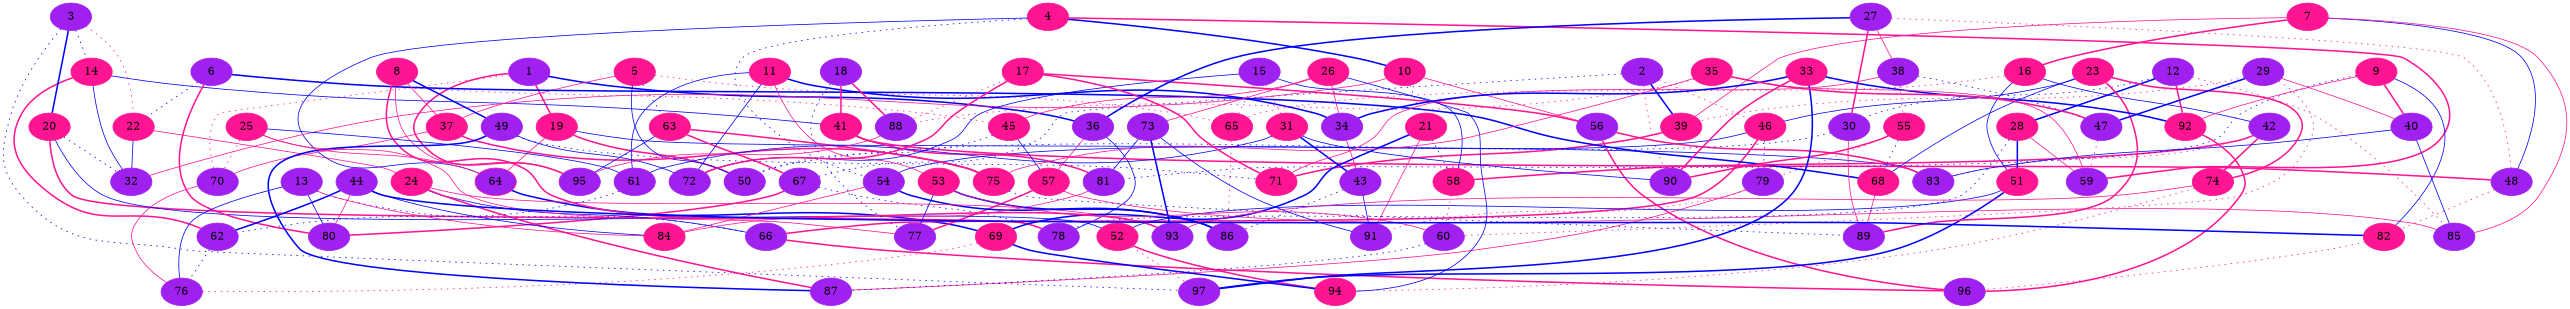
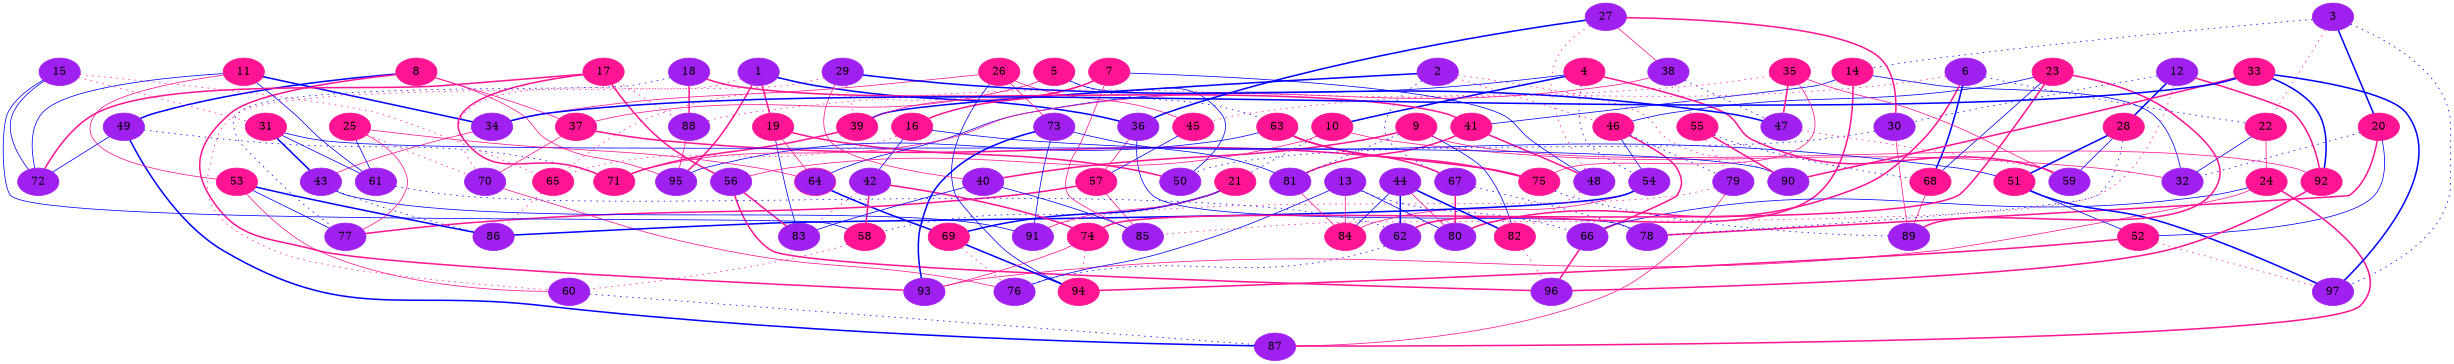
edge "45" -- "50": removed
edge "28" -- "59": color deeppink -> blue
